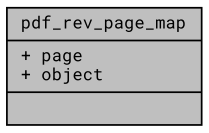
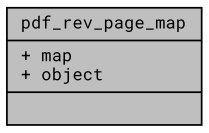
node "pdf_rev_page_map": text "+ page" -> "+ map"
